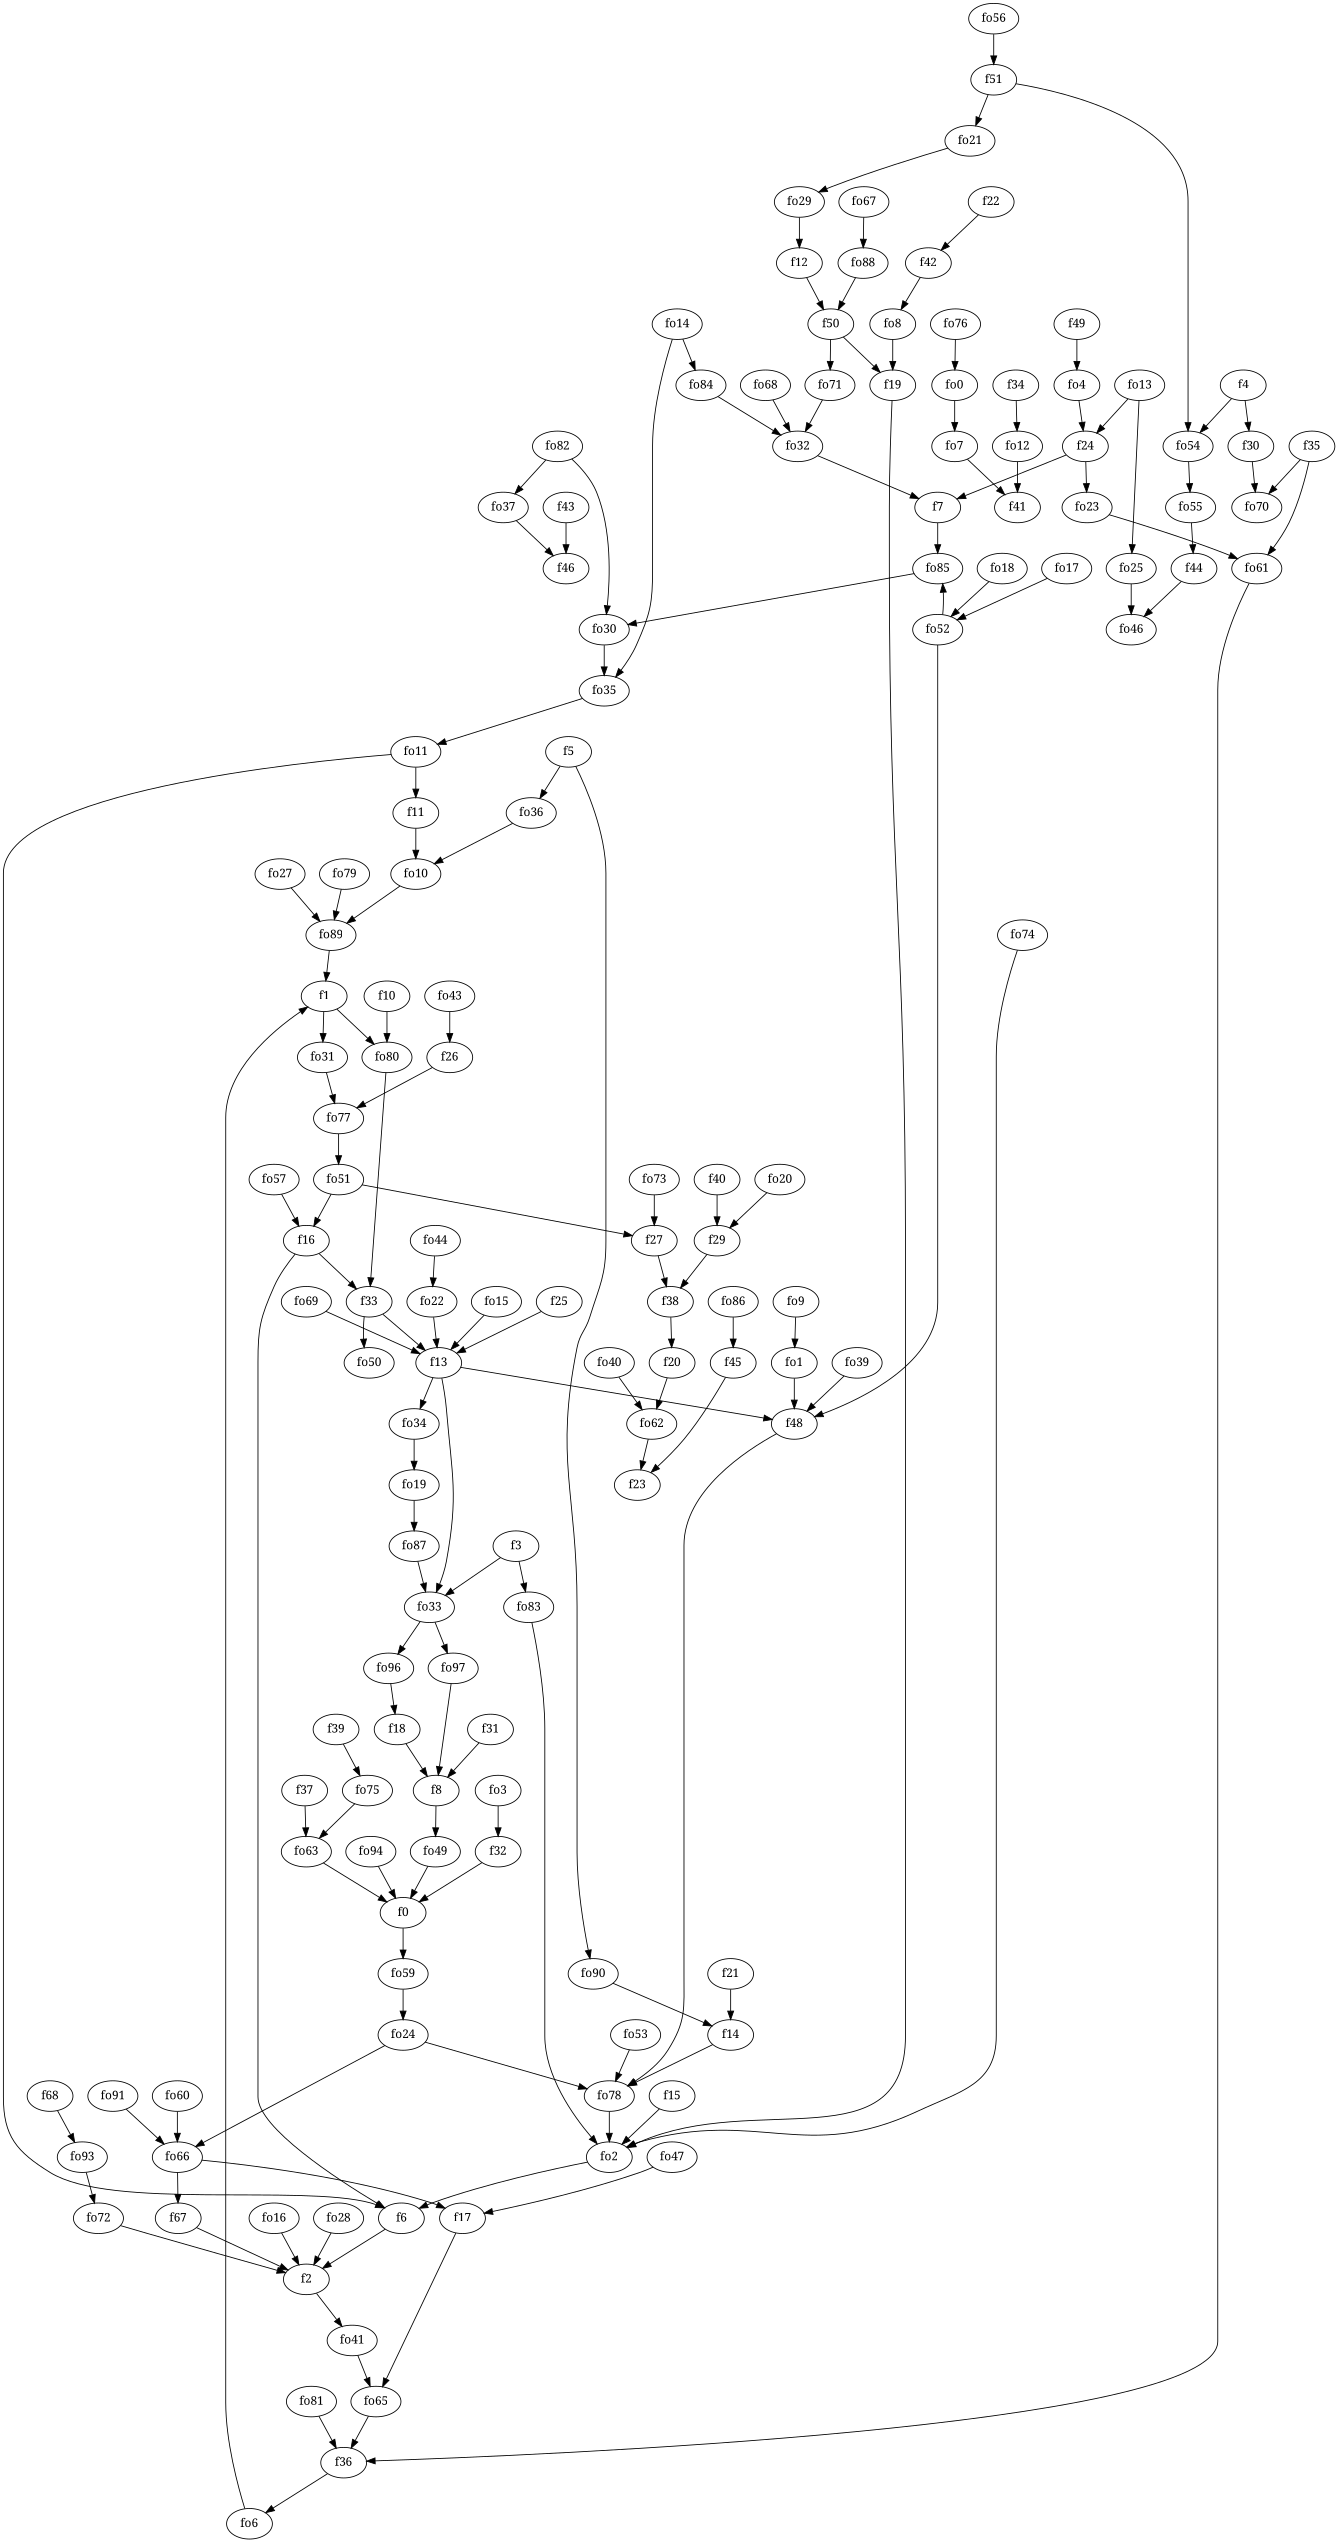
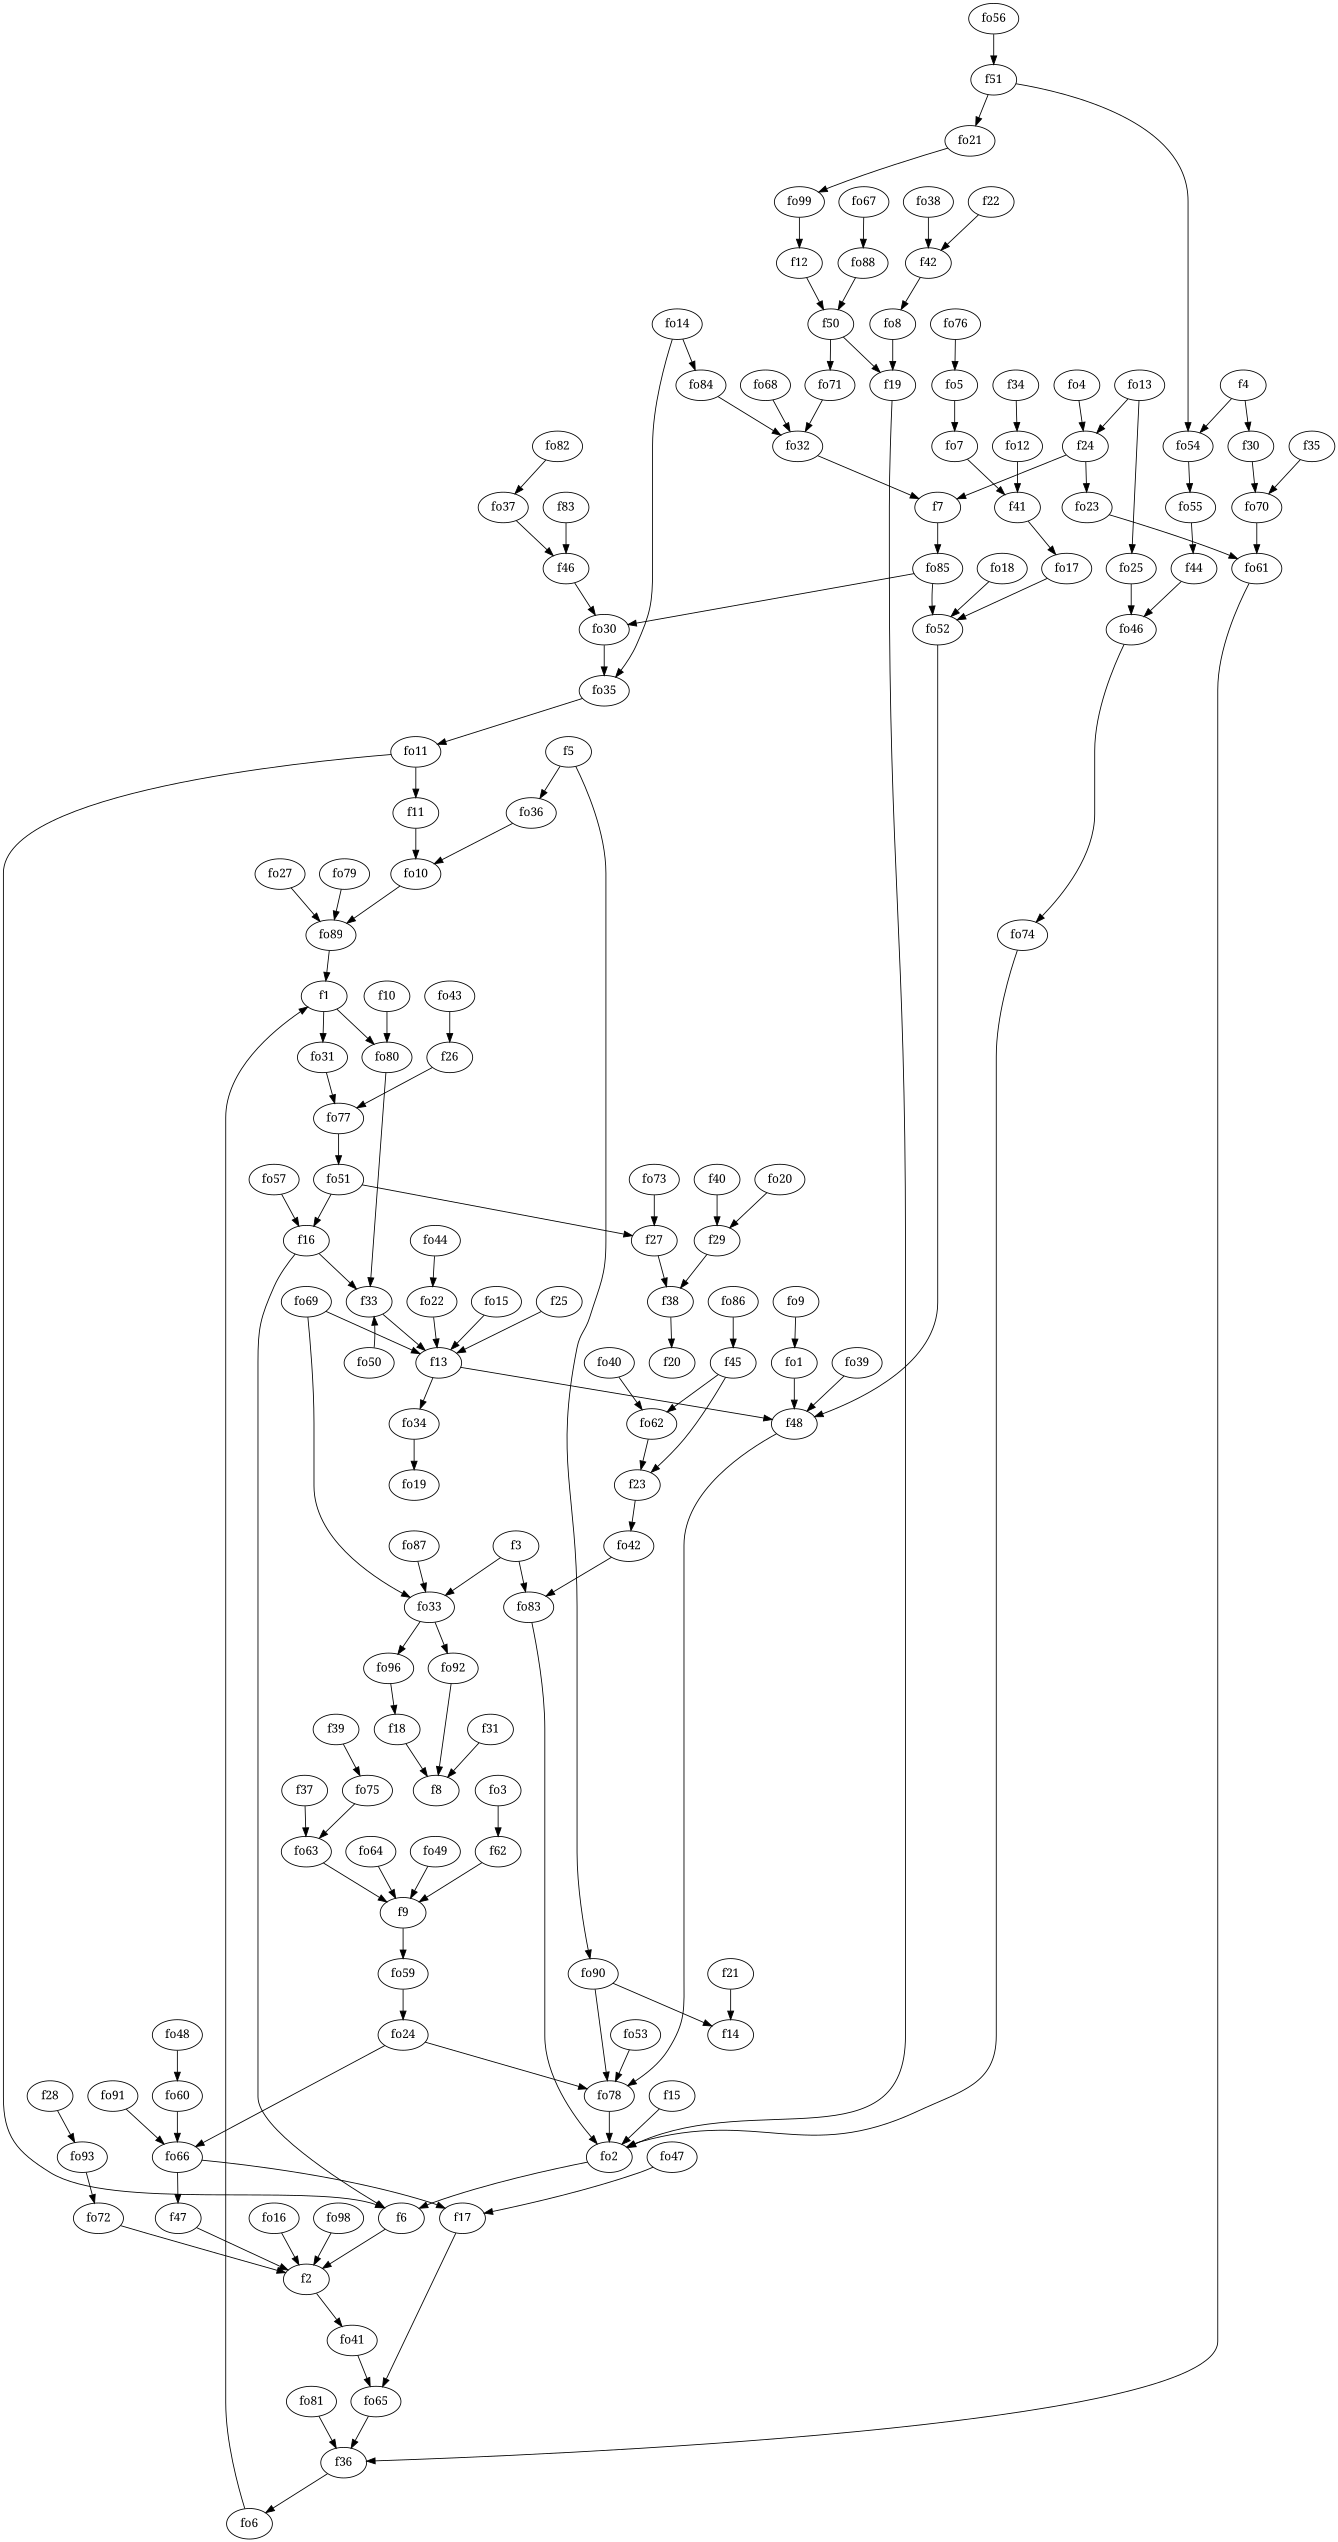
node "fo29": label "fo29" -> "fo99"
node "fo38": added
node "f49": removed
node "fo0": label "fo0" -> "fo5"
node "f43": label "f43" -> "f83"
edge "f35" -> "fo61": now "fo70" -> "fo61"
edge "fo82" -> "fo30": now "f46" -> "fo30"
edge "f41" -> "fo17": added
edge "fo52" -> "fo85": reversed
edge "fo46" -> "fo74": added
edge "f33" -> "fo50": reversed
edge "f20" -> "fo62": now "f45" -> "fo62"
edge "f13" -> "fo33": now "fo69" -> "fo33"
edge "fo19" -> "fo87": removed
node "fo42": added
node "fo97": label "fo97" -> "fo92"
edge "f8" -> "fo49": removed
node "fo94": label "fo94" -> "fo64"
node "f32": label "f32" -> "f62"
node "f0": label "f0" -> "f9"
node "fo48": added
edge "f14" -> "fo78": now "fo90" -> "fo78"
node "f68": label "f68" -> "f28"
node "f67": label "f67" -> "f47"
node "fo28": label "fo28" -> "fo98"
